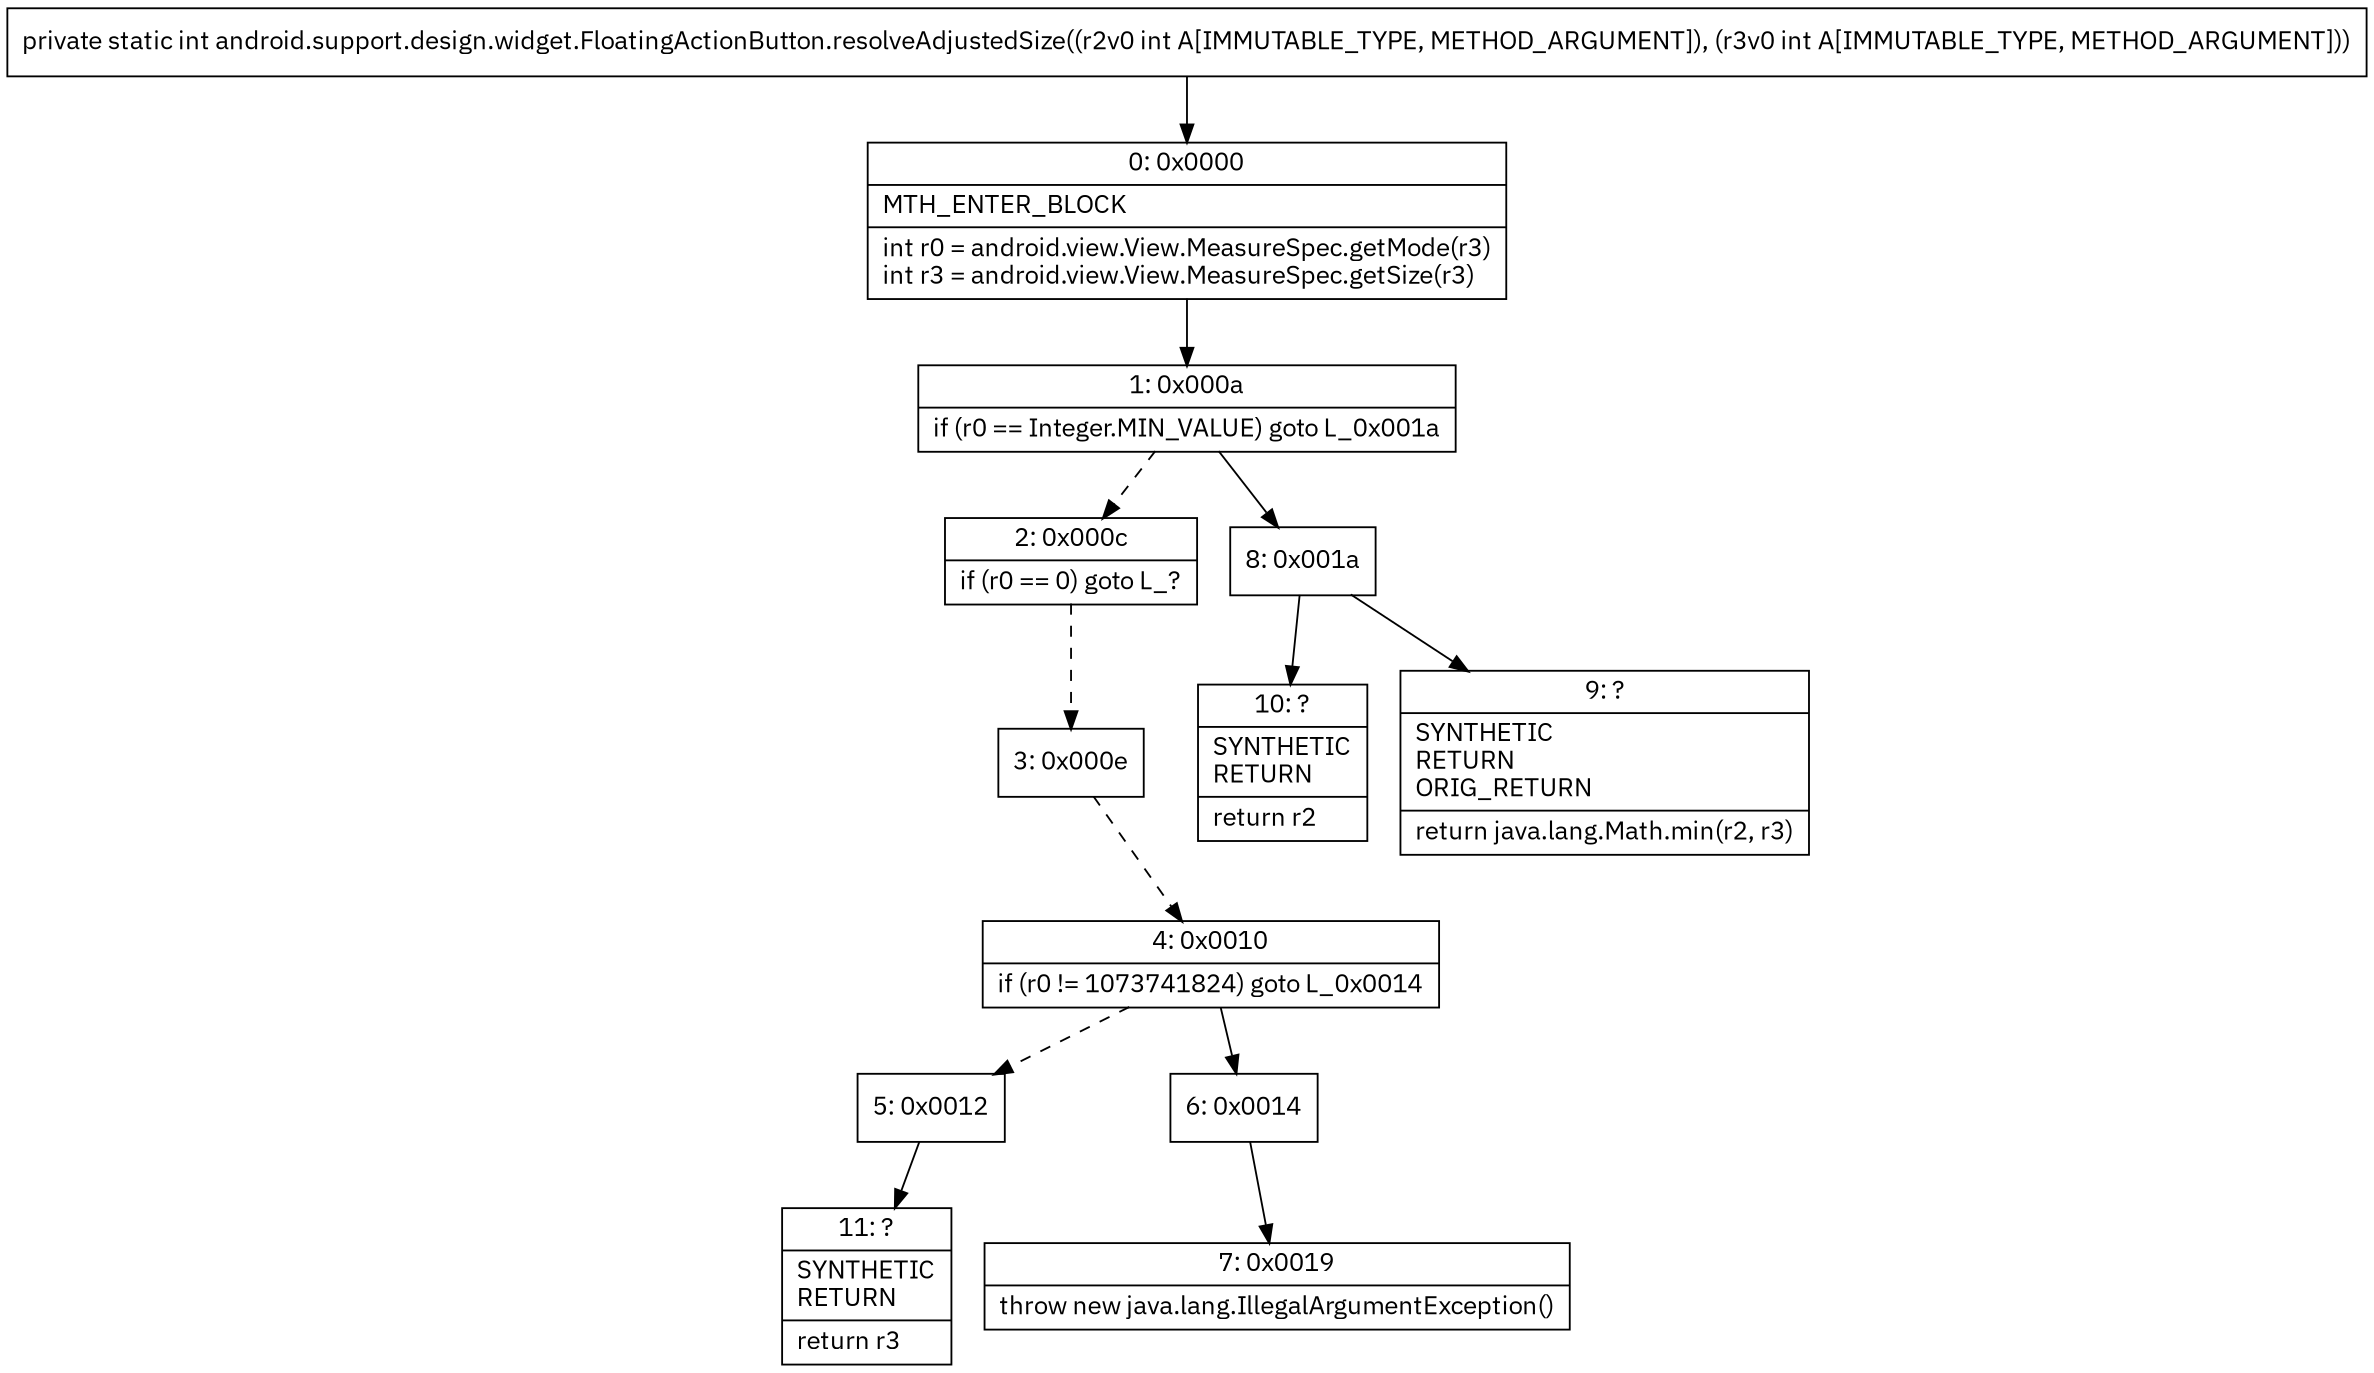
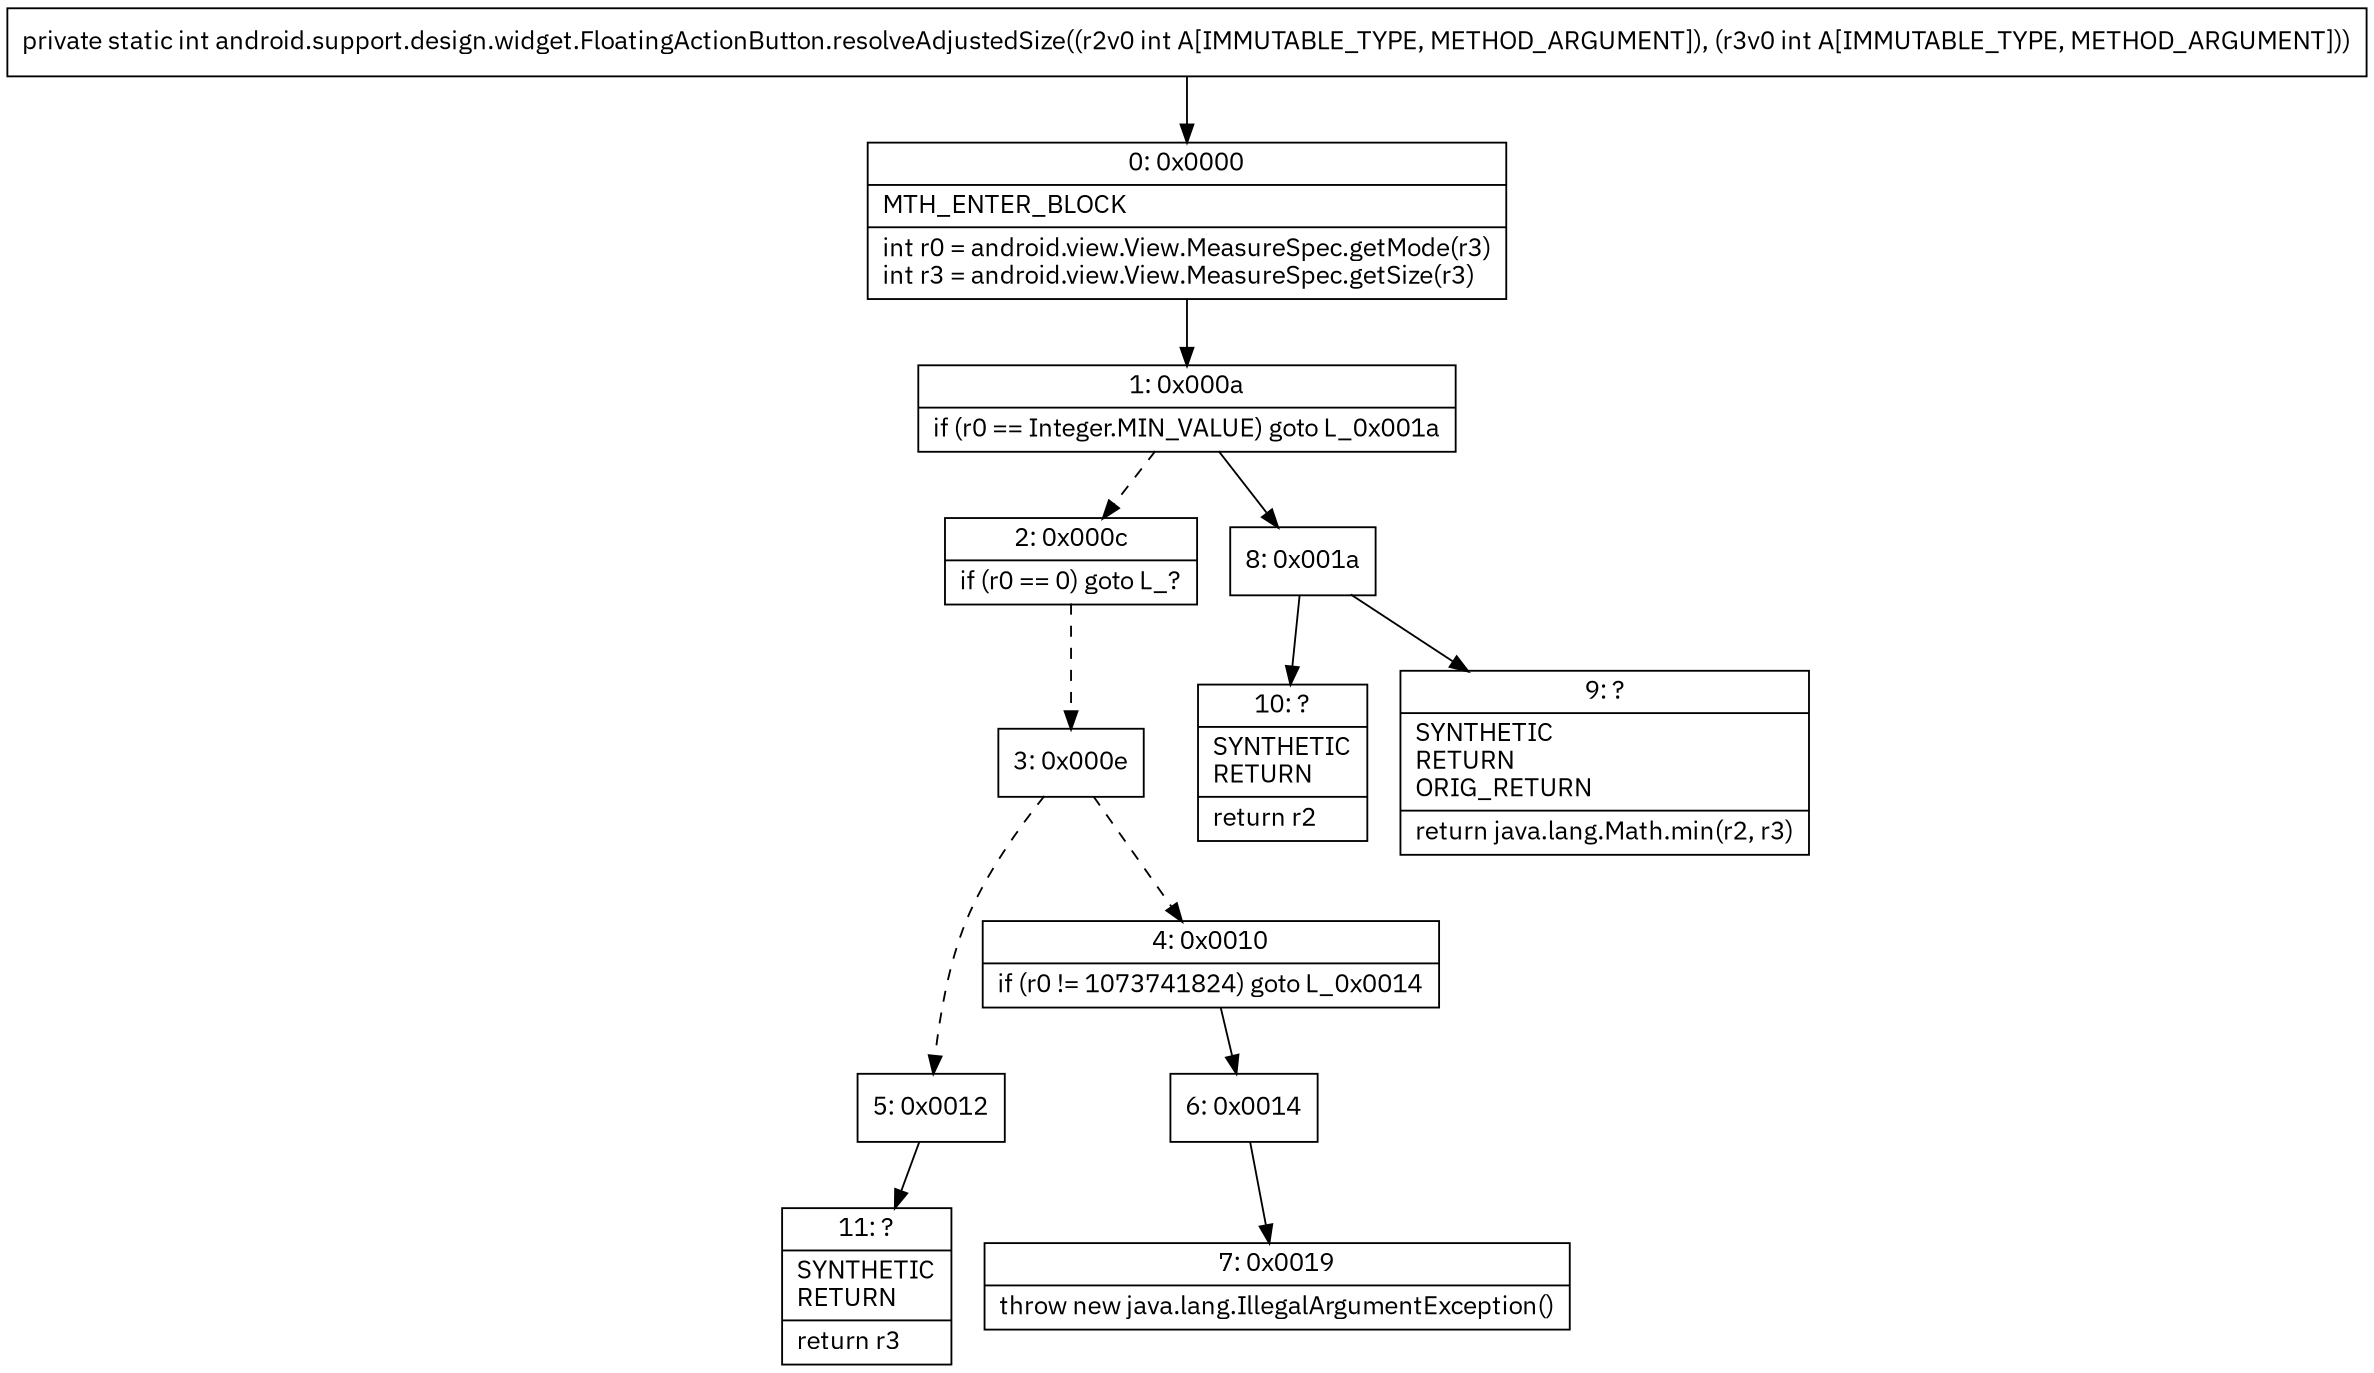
edge "4: 0x0010" -> "5: 0x0012": now "3: 0x000e" -> "5: 0x0012"
